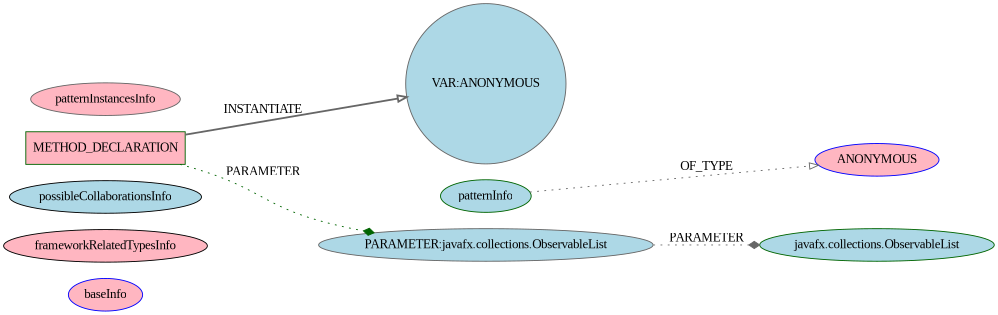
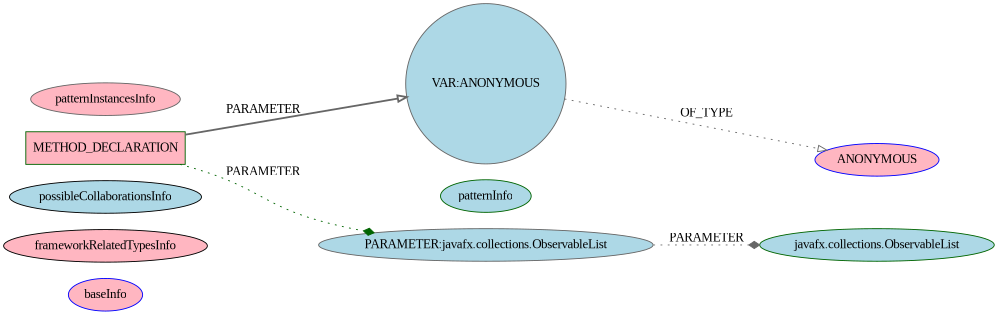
edge "METHOD_DECLARATION" -> "VAR:ANONYMOUS": label "INSTANTIATE" -> "PARAMETER"
edge "patternInfo" -> "ANONYMOUS": now "VAR:ANONYMOUS" -> "ANONYMOUS"
